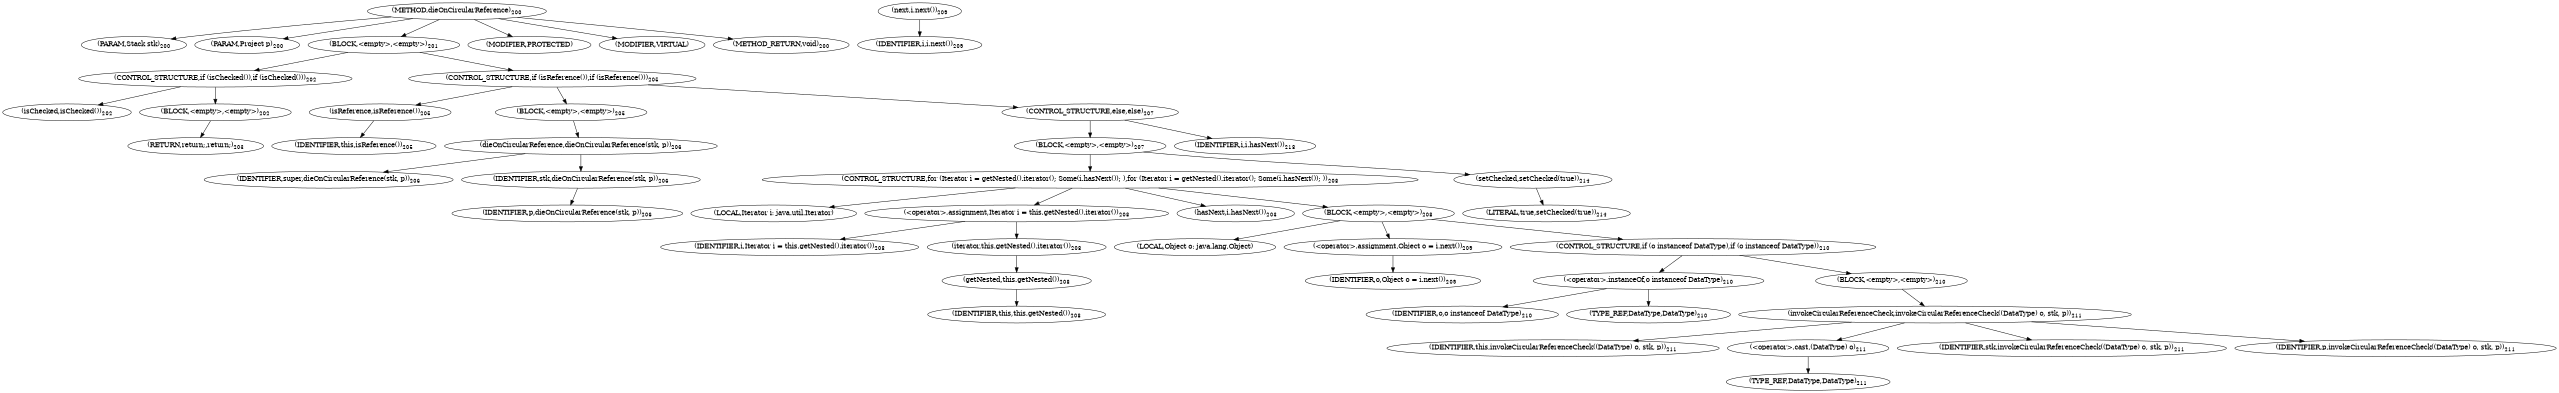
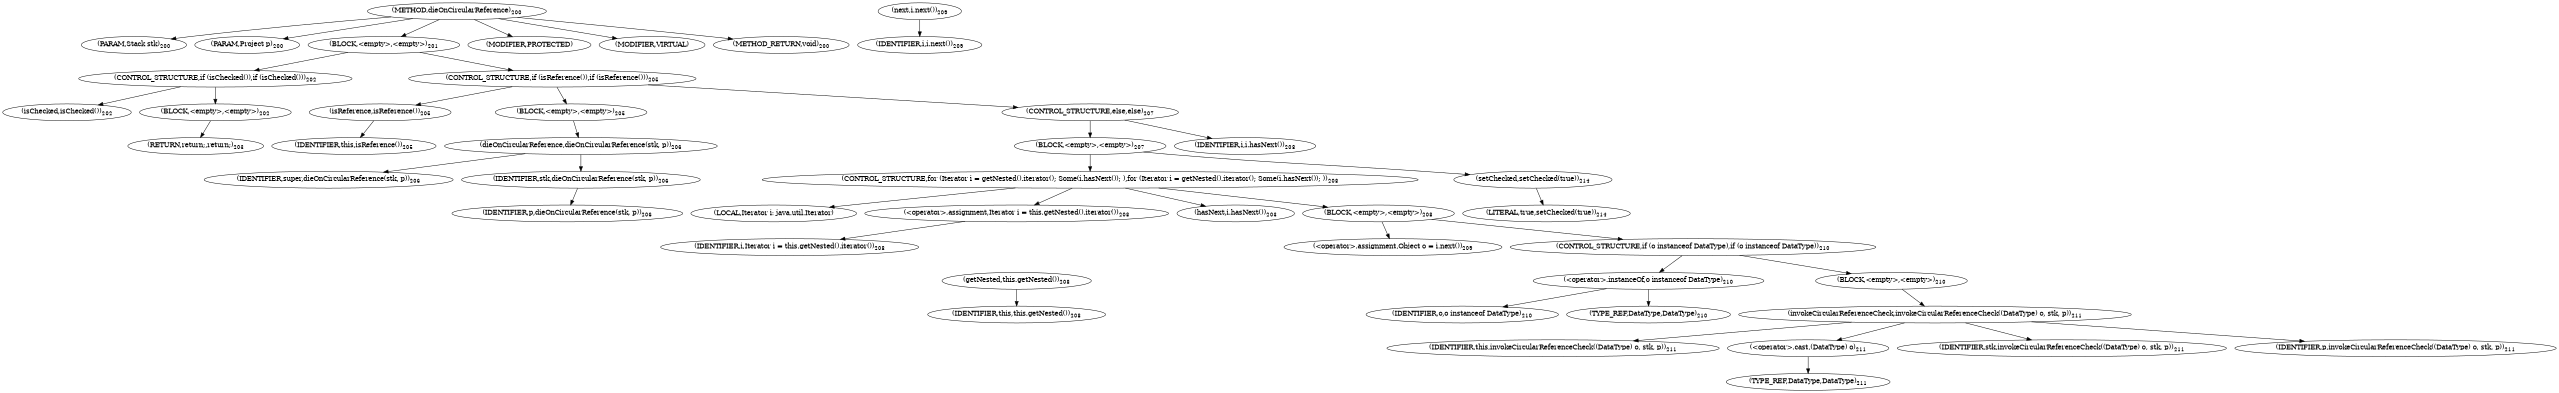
node "(IDENTIFIER,i,i.hasNext())": text "218" -> "208"
node "(iterator,this.getNested().iterator())": removed
node "(LOCAL,Object o: java.lang.Object)": removed
node "(IDENTIFIER,o,Object o = i.next())": removed
